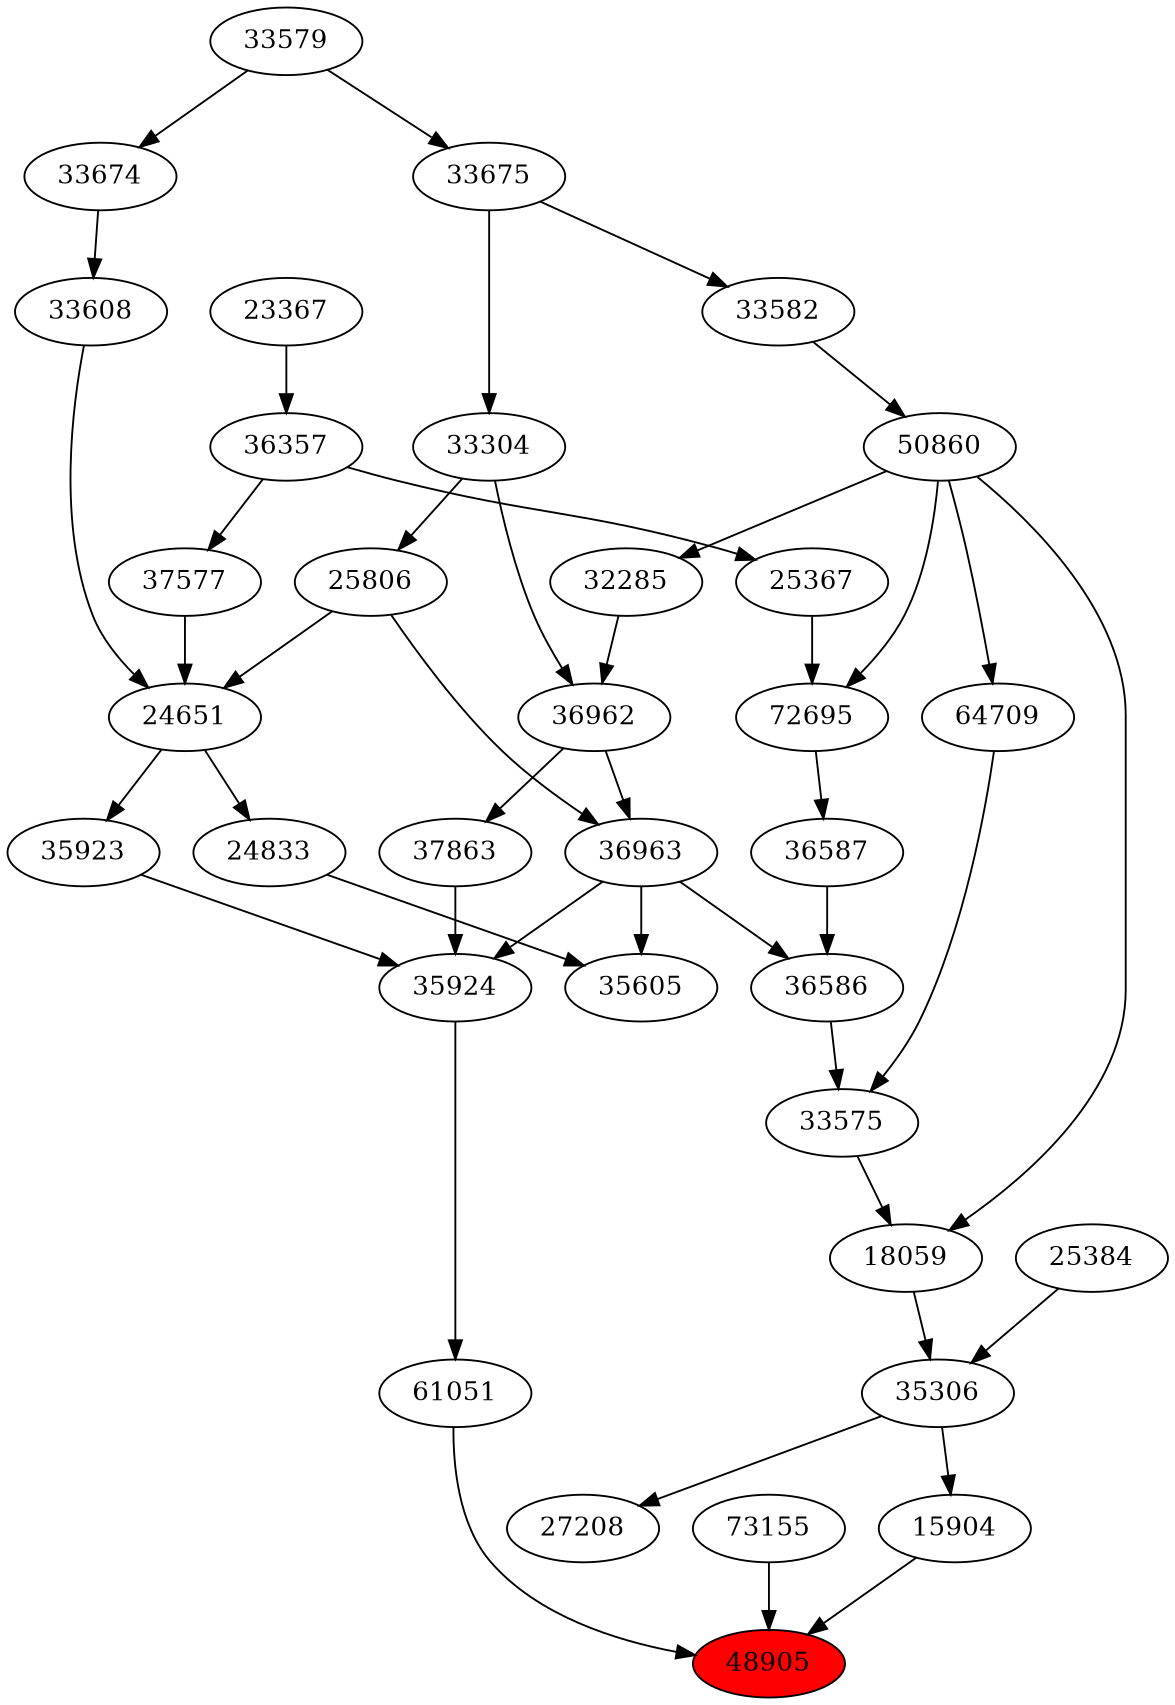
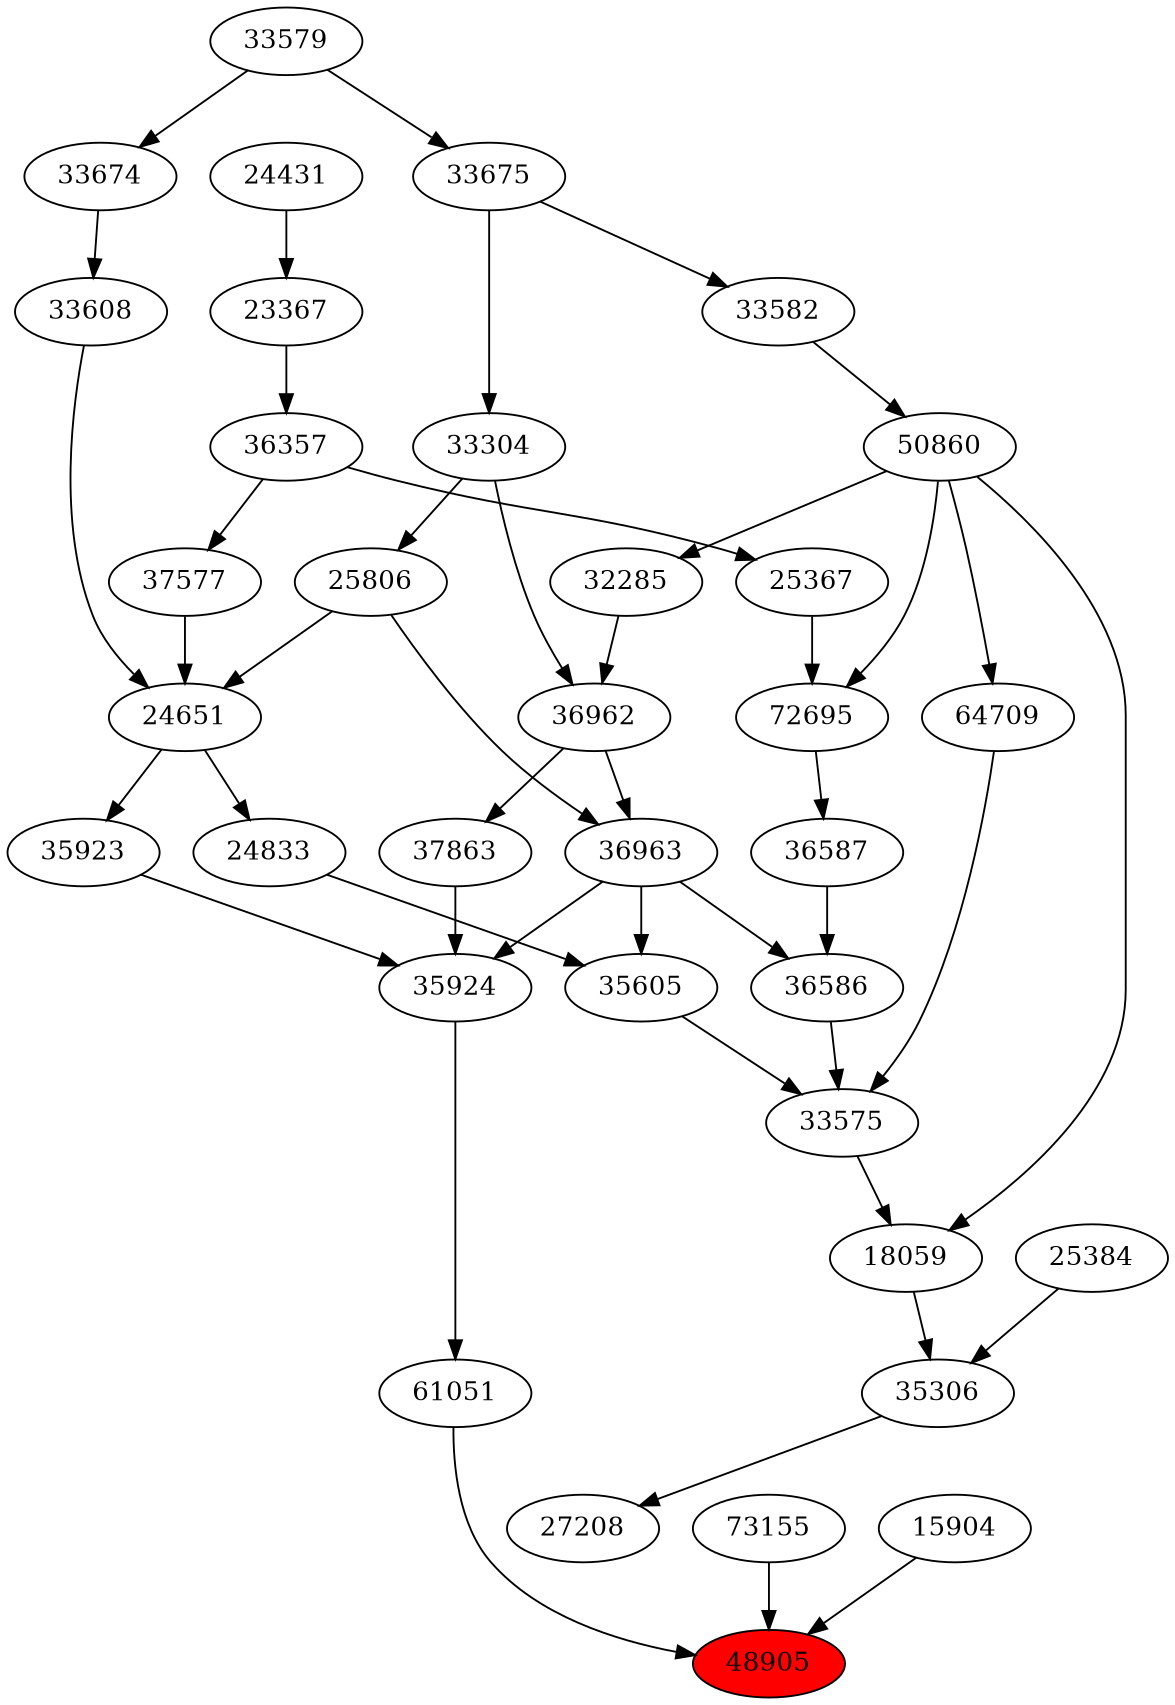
node "24431": added
edge "35605" -> "33575": added
edge "35306" -> "15904": removed
